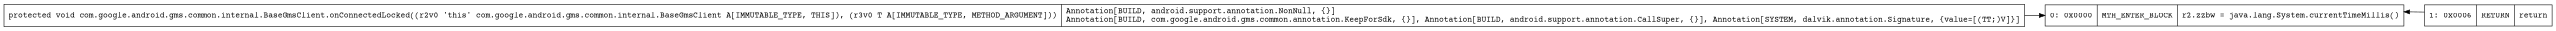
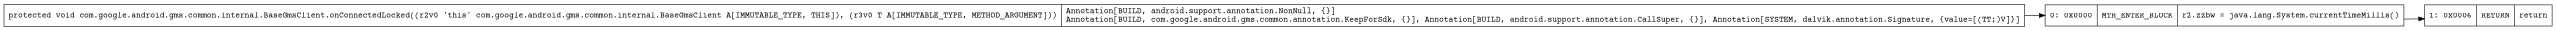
edge "1: 0x0006" -> "0: 0x0000": reversed
